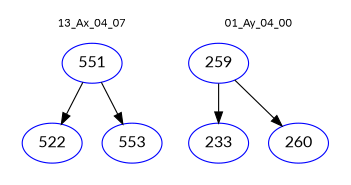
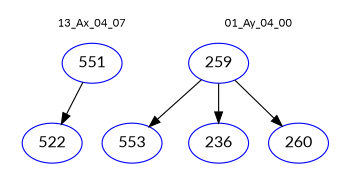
edge "551" -> "553": now "259" -> "553"
node "233": label "233" -> "236"
